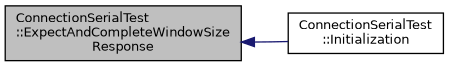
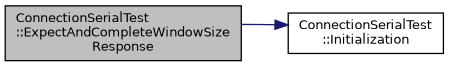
edge "ConnectionSerialTest ::Initialization" -> "ConnectionSerialTest ::ExpectAndCompleteWindowSize Response": reversed
